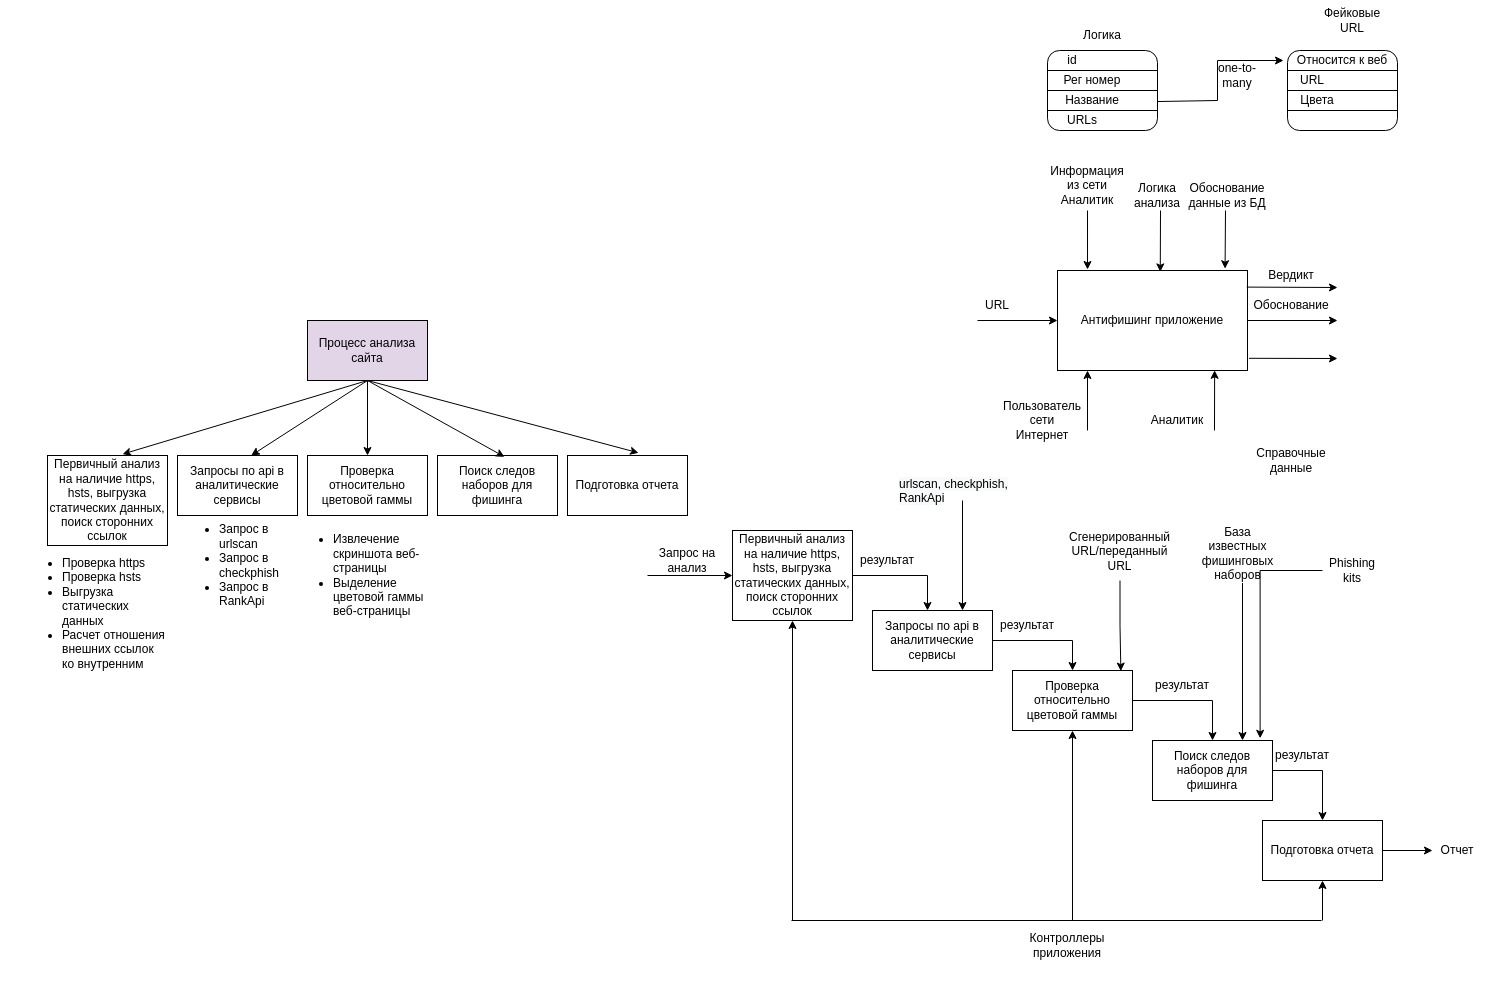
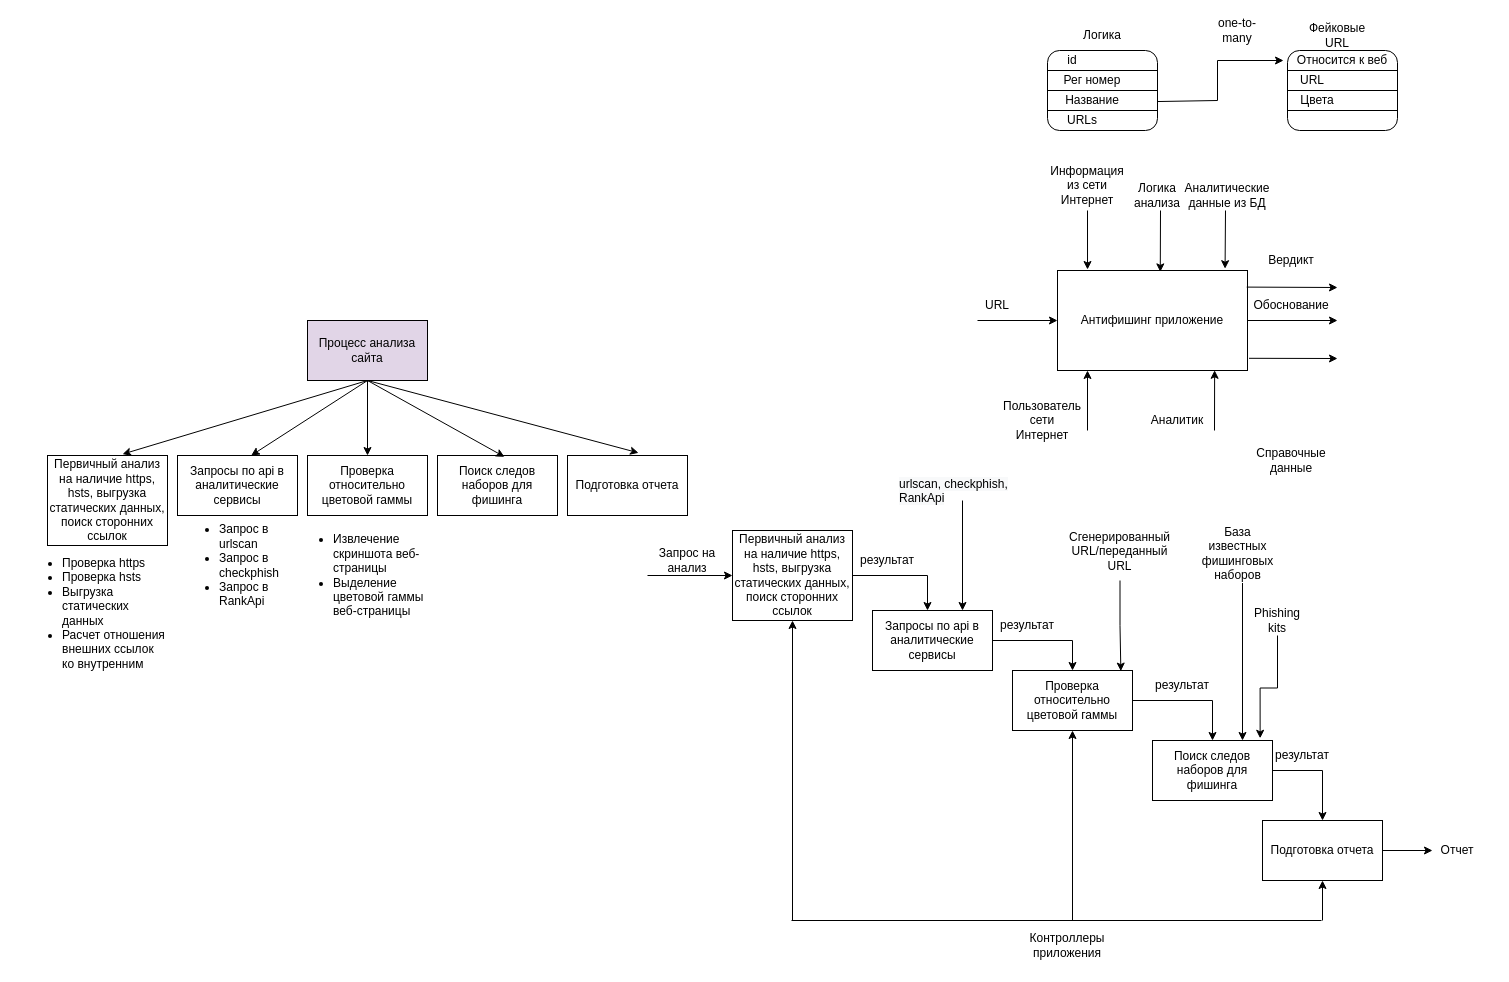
node "Фейковые URL": moved (1353, 21) -> (1338, 36)
node "one-to-many": moved (1238, 76) -> (1238, 31)
node "Информация из сети Аналитик": label "Информация из сети Аналитик" -> "Информация из сети Интернет"
node "Обоснование данные из БД": label "Обоснование данные из БД" -> "Аналитические данные из БД"
node "Вердикт": moved (1292, 276) -> (1292, 261)
node "Phishing kits": moved (1353, 571) -> (1278, 621)
